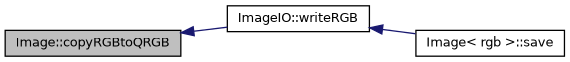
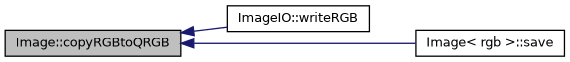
edge "Image< rgb >::save" -> "ImageIO::writeRGB": now "Image< rgb >::save" -> "Image::copyRGBtoQRGB"
